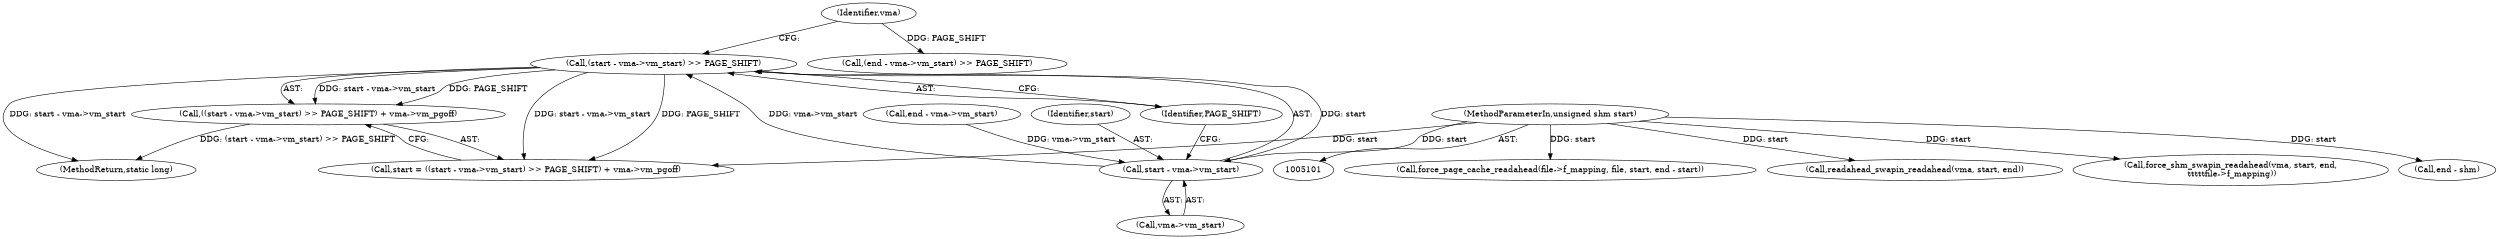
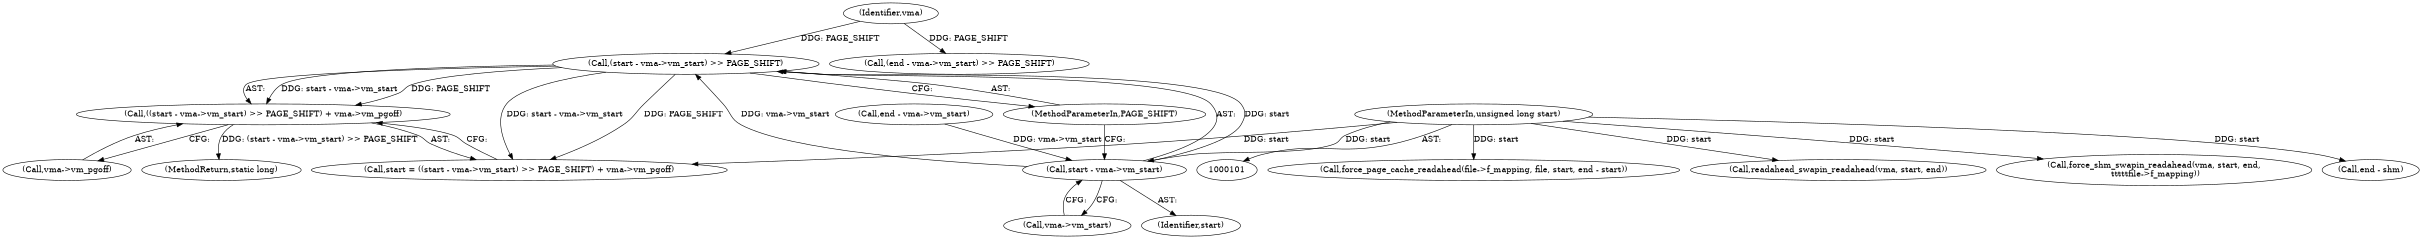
edge "(Identifier,vma)" -> "(Call,(start - vma->vm_start) >> PAGE_SHIFT)": label "CFG: " -> "DDG: PAGE_SHIFT"
edge "(Call,(start - vma->vm_start) >> PAGE_SHIFT)" -> "(MethodReturn,static long)": removed, label "DDG: start - vma->vm_start"
node "(Identifier,PAGE_SHIFT)": label "(Identifier,PAGE_SHIFT)" -> "(MethodParameterIn,PAGE_SHIFT)"
node "(MethodParameterIn,unsigned shm start)": label "(MethodParameterIn,unsigned shm start)" -> "(MethodParameterIn,unsigned long start)"
edge "(Identifier,start)" -> "(Call,start - vma->vm_start)": reversed
node "(Call,vma->vm_pgoff)": added
node "1005101": label "1005101" -> "1000101"
edge "(Call,start - vma->vm_start)" -> "(Call,vma->vm_start)": label "AST: " -> "CFG: "
edge "(Call,vma->vm_start)" -> "(Call,start - vma->vm_start)": label "AST: " -> "CFG: "
